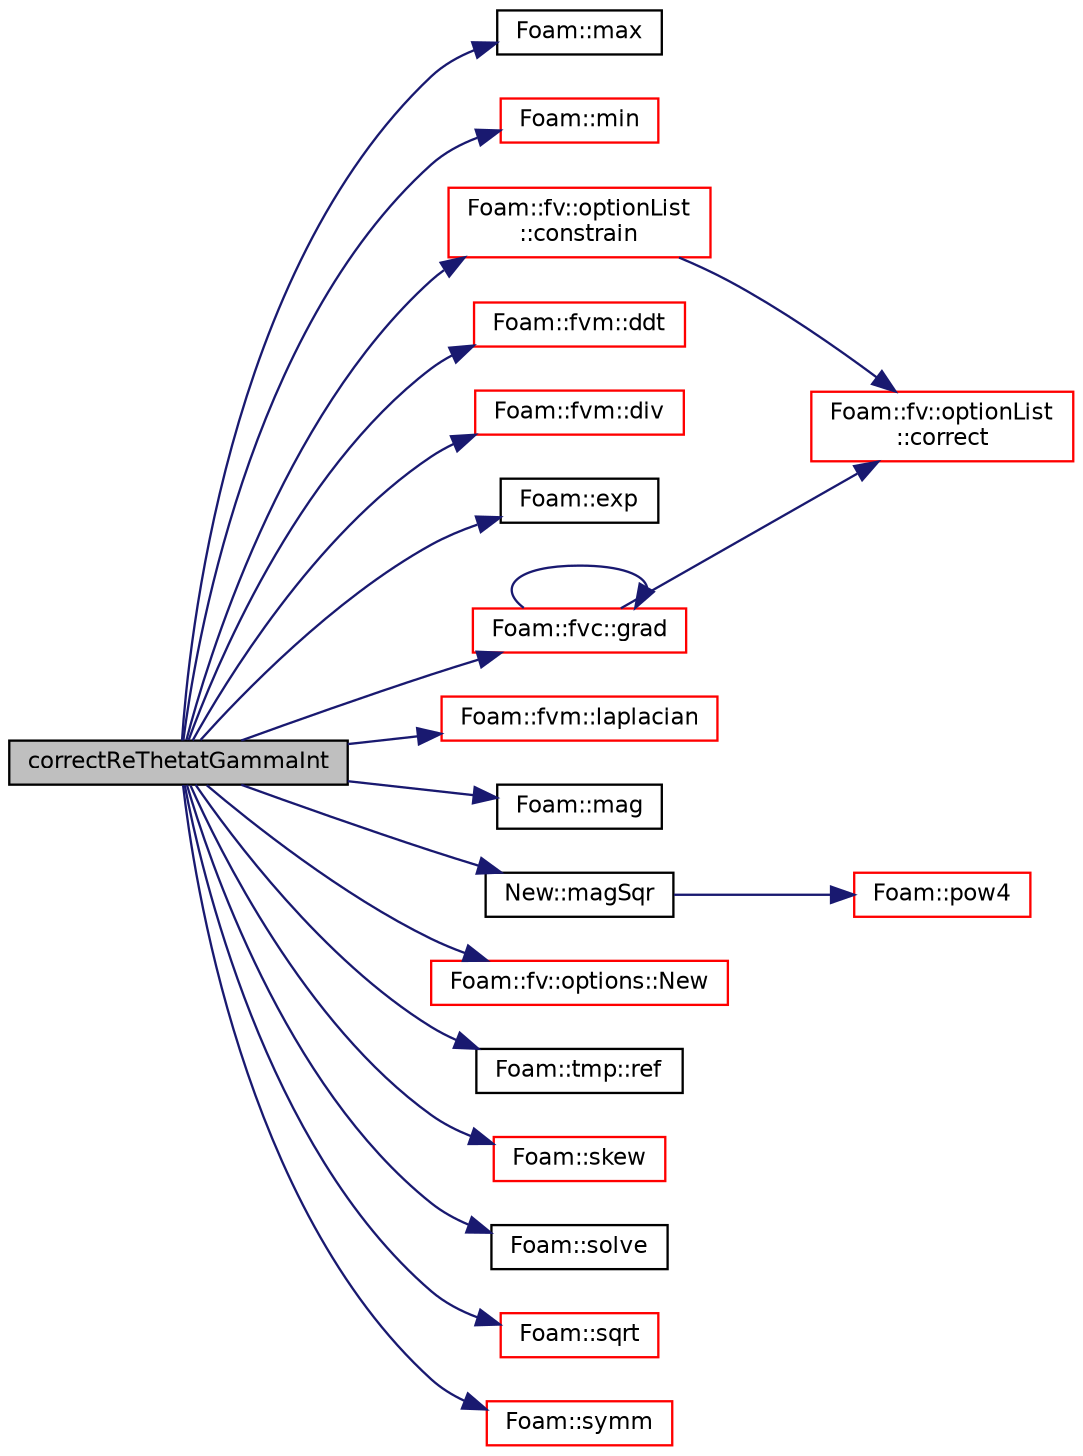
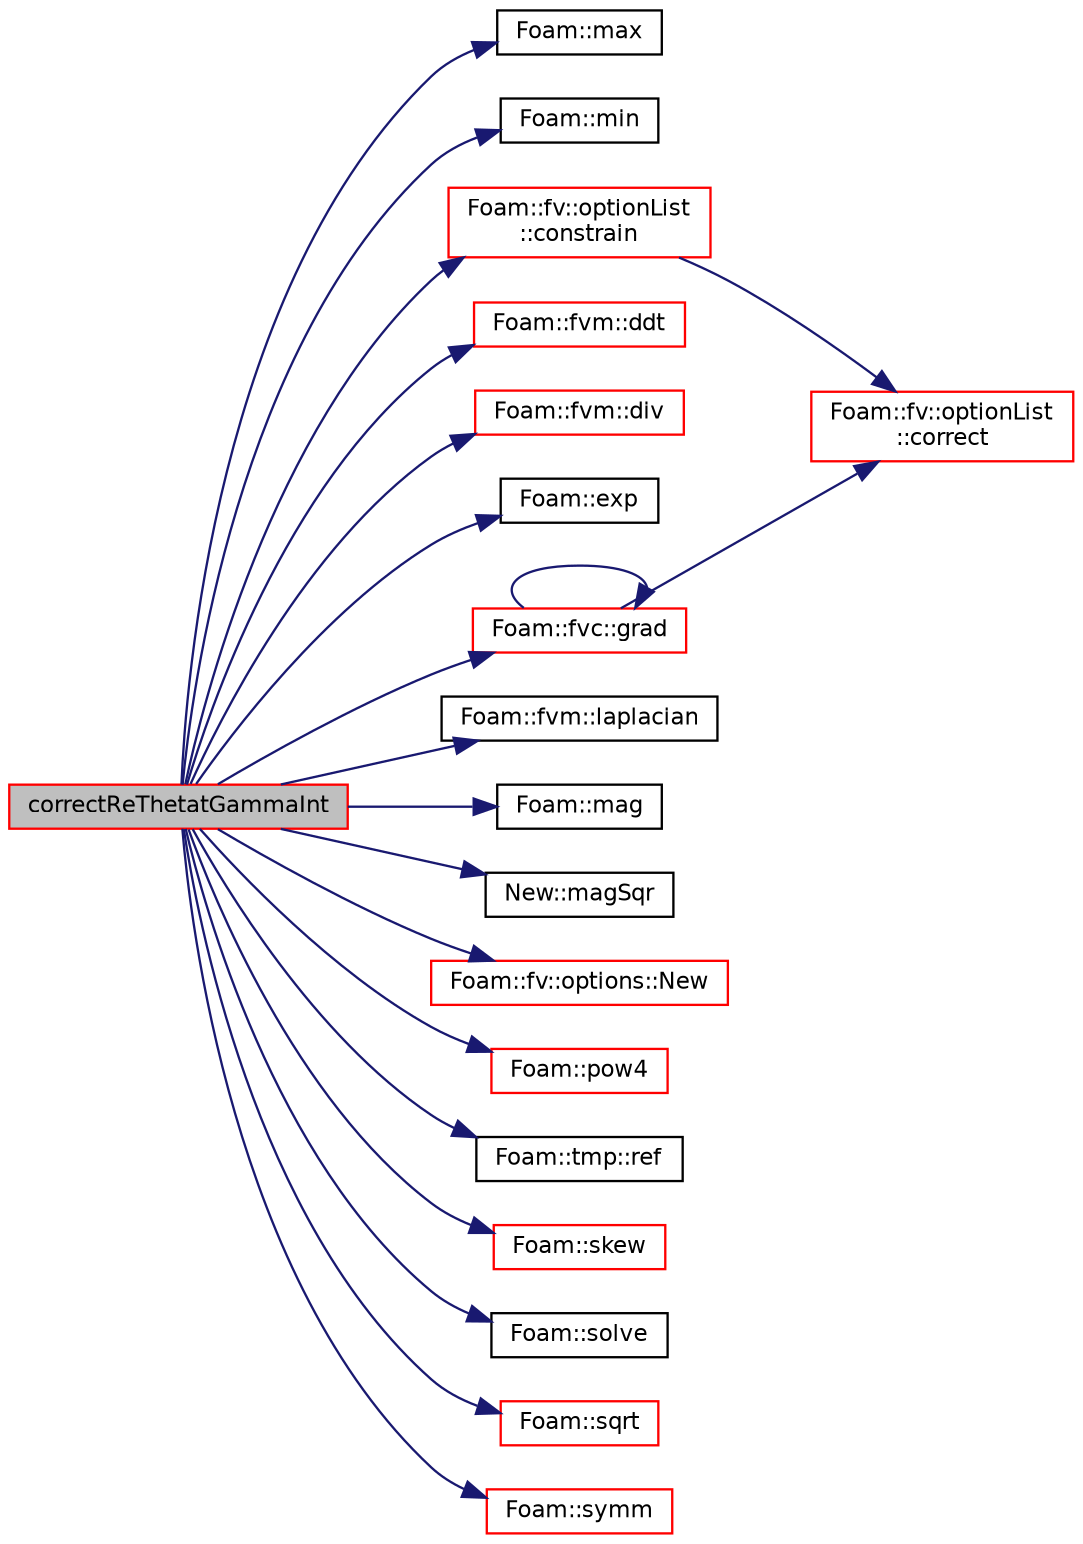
node "Foam::min": color red -> black
node "Foam::fvm::laplacian": color red -> black
node "correctReThetatGammaInt": color black -> red
edge "New::magSqr" -> "Foam::pow4": now "correctReThetatGammaInt" -> "Foam::pow4"
